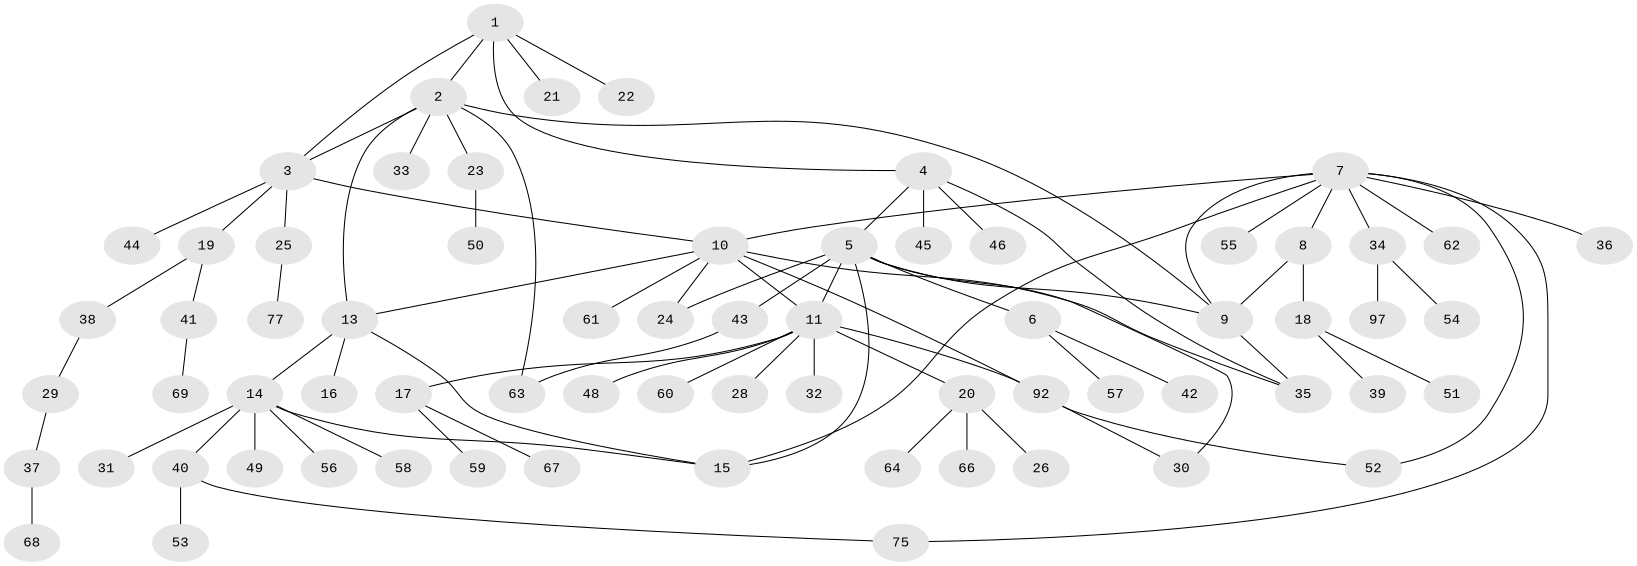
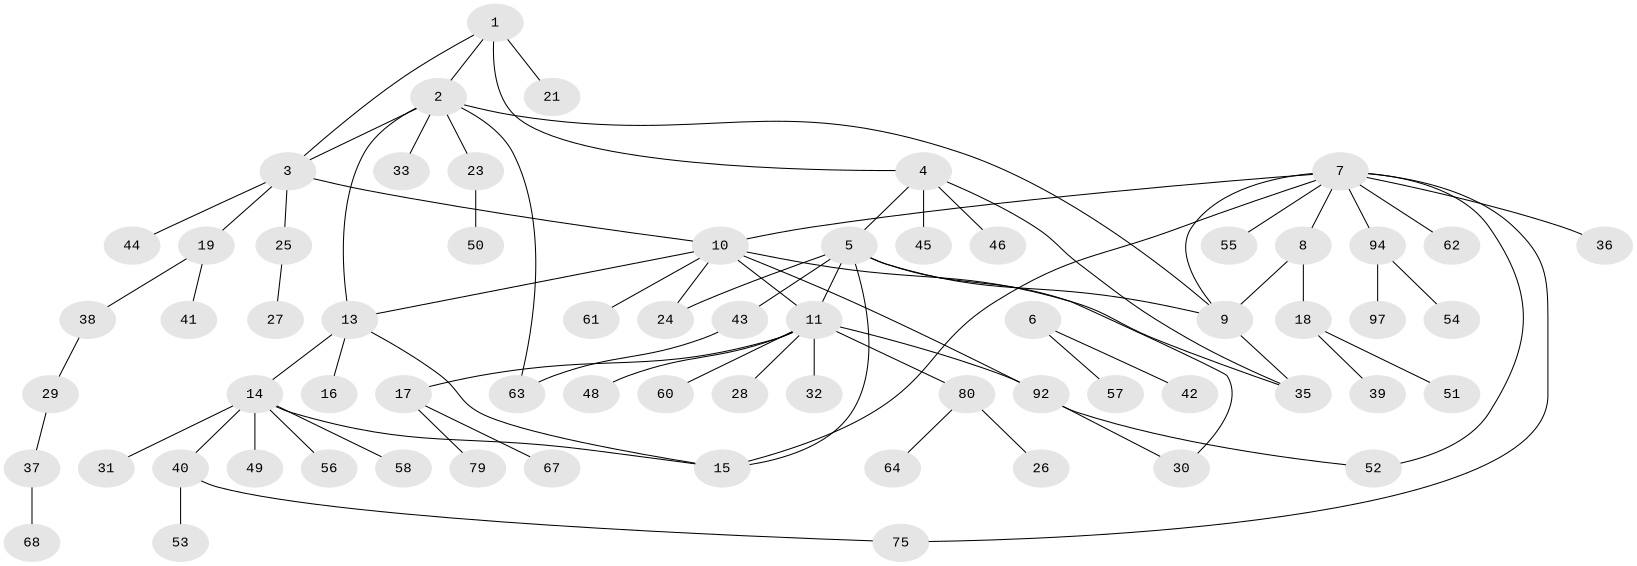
node "22": removed
node "34": label "34" -> "94"
edge "5" -- "6": removed
node "77": label "77" -> "27"
node "69": removed
node "20": label "20" -> "80"
node "59": label "59" -> "79"
node "66": removed
